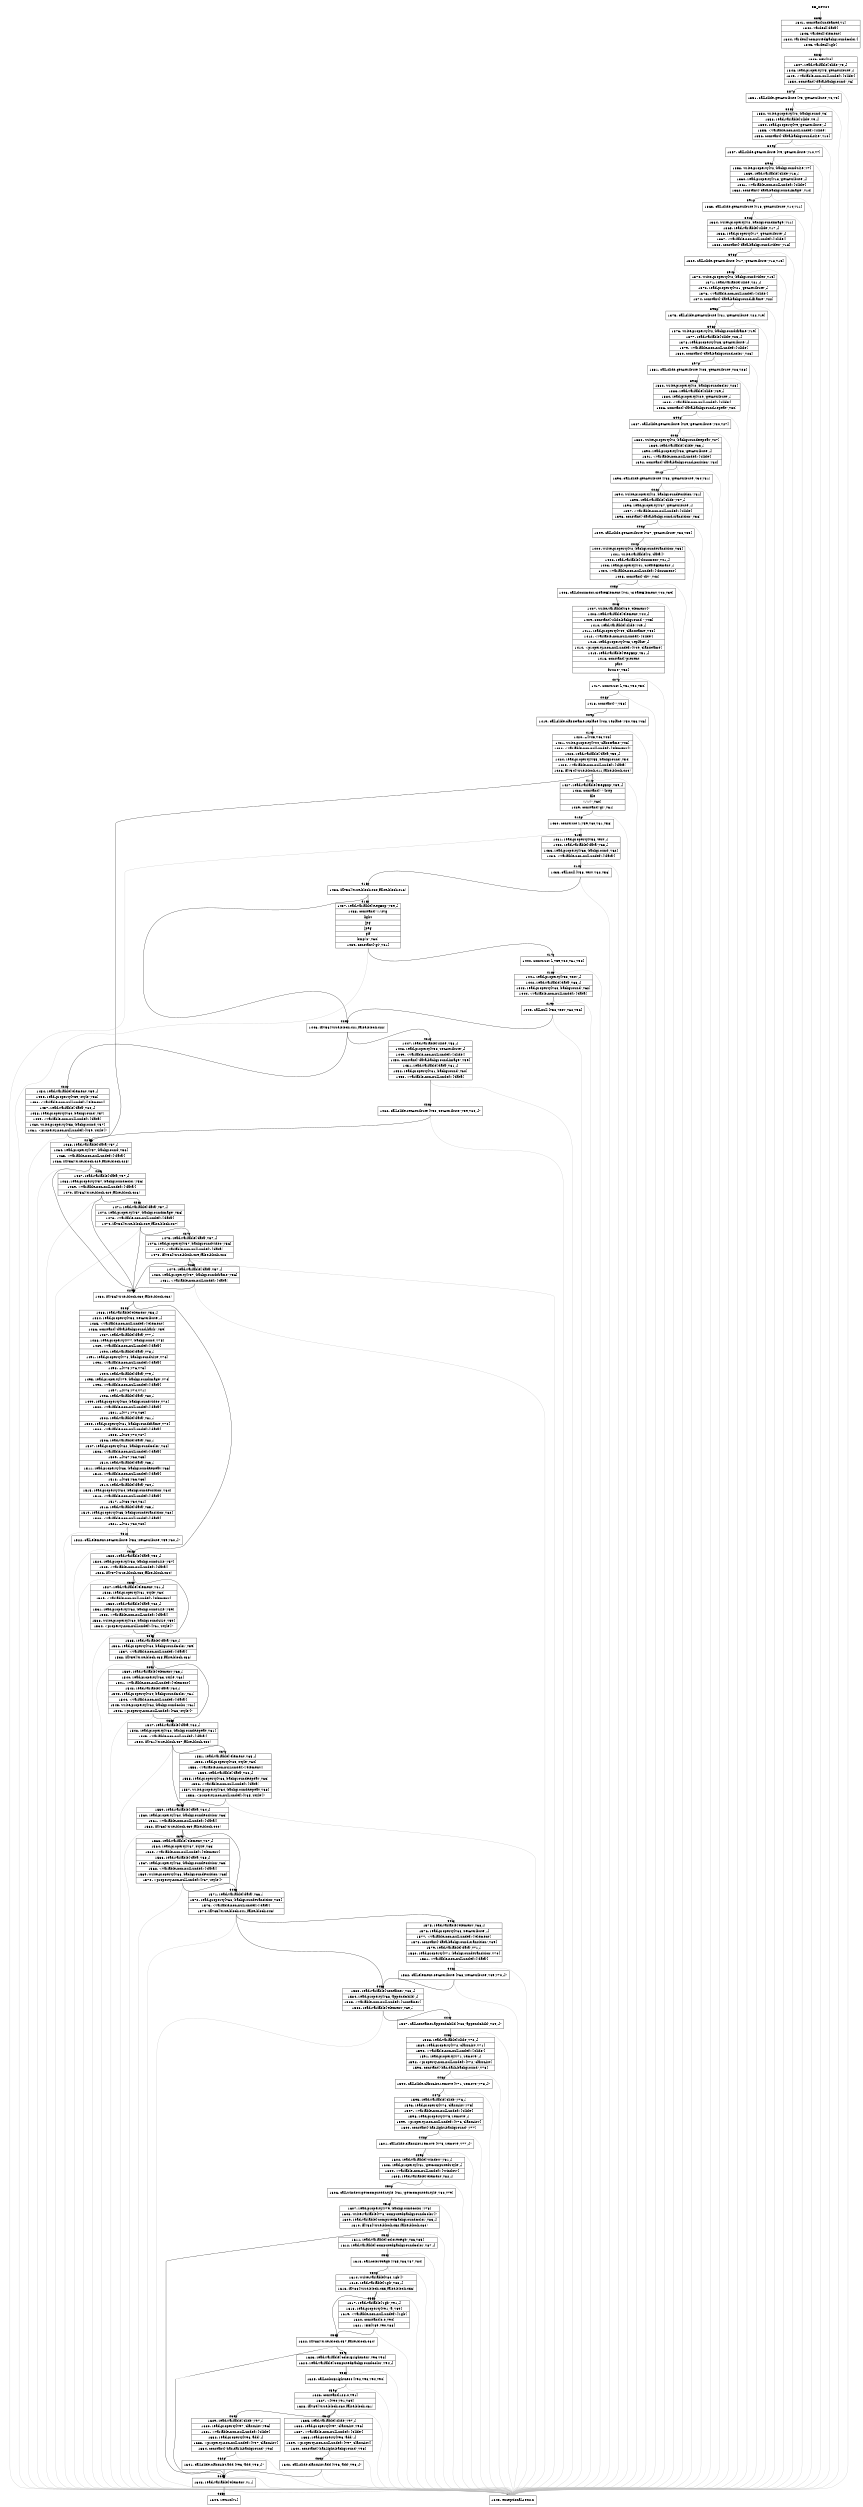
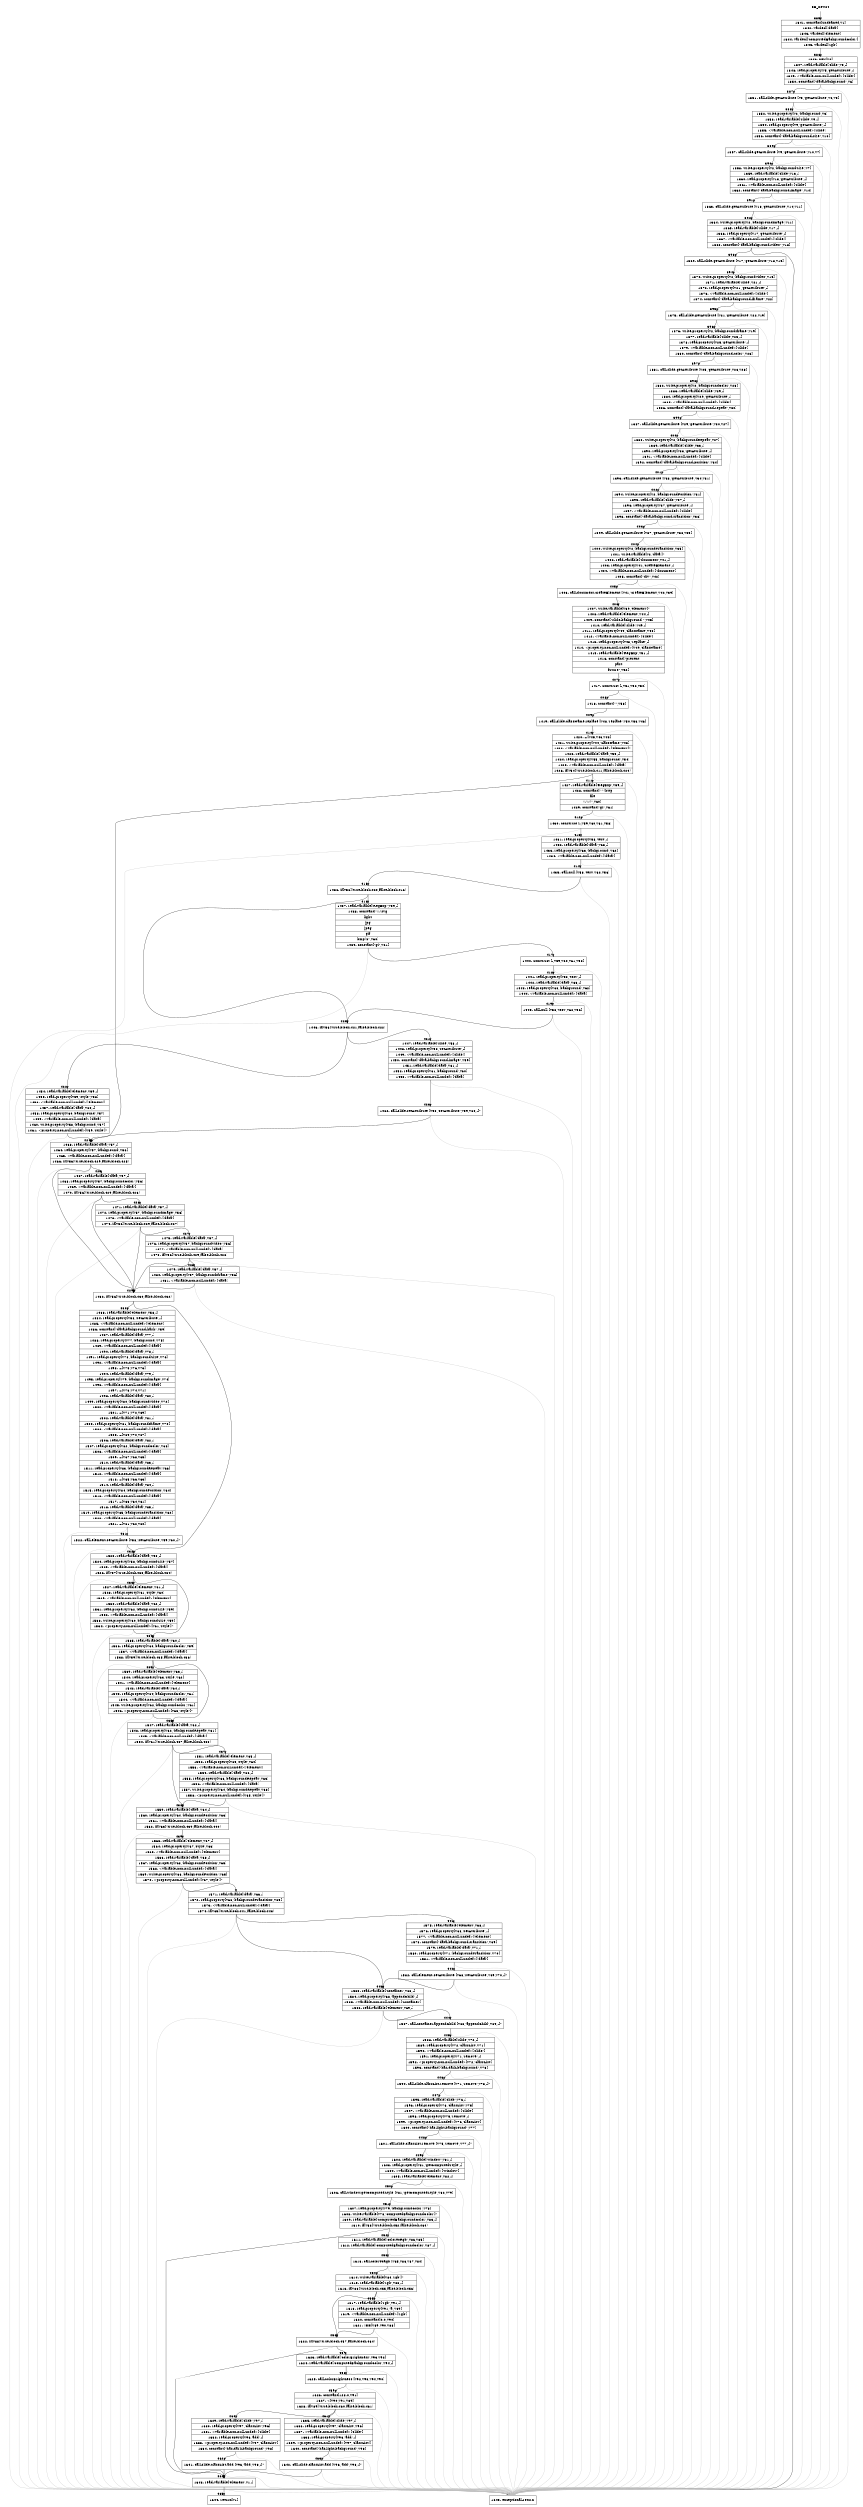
edge "1364: write-property[v2,'backgroundImage',v11]" -> "1645: exceptional-return": color gray -> black
edge "1559: read-variable['data',v64,-]" -> "1571: read-variable['data',v66,-]": removed
